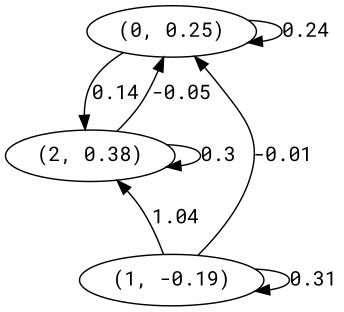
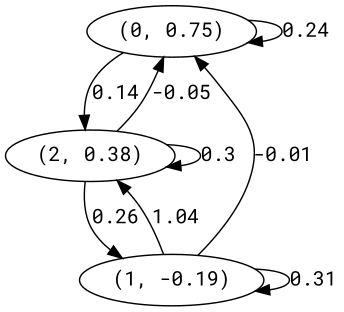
node "(0, 0.25)": label "(0, 0.25)" -> "(0, 0.75)"
edge "(2, 0.38)" -> "(1, -0.19)": added, label "0.26"
